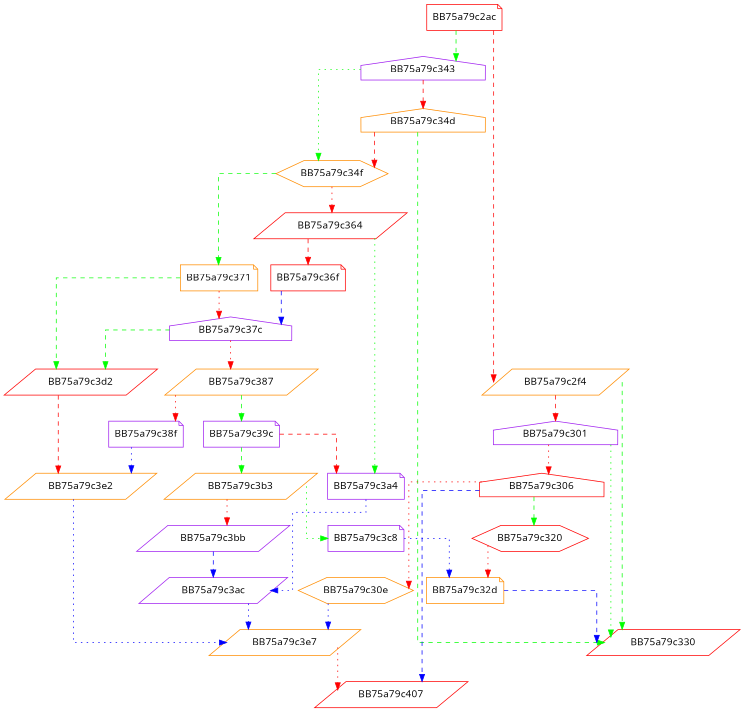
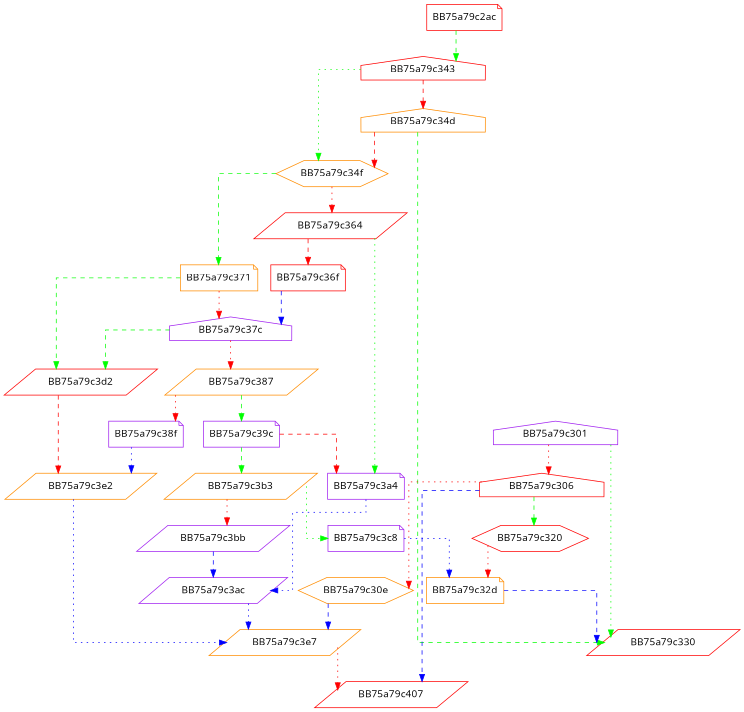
node "BB75a79c343": color purple -> red
node "BB75a79c2f4": removed
edge "BB75a79c30e" -> "BB75a79c3e7": style dotted -> dashed
